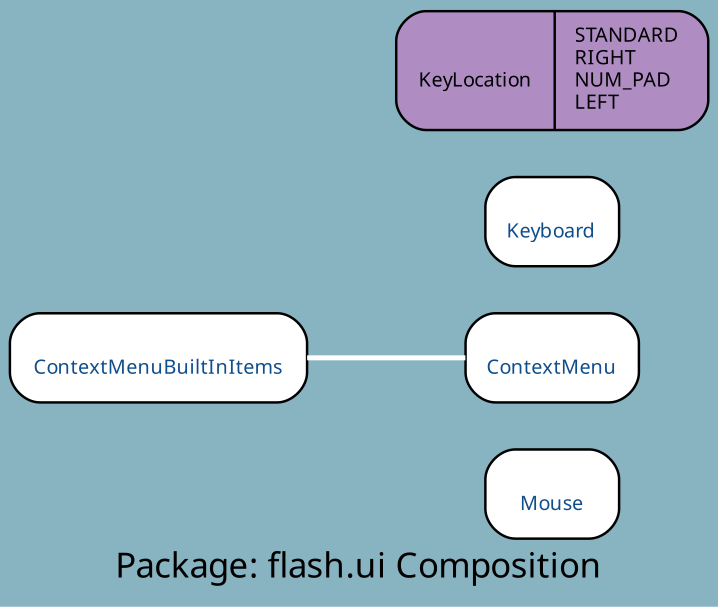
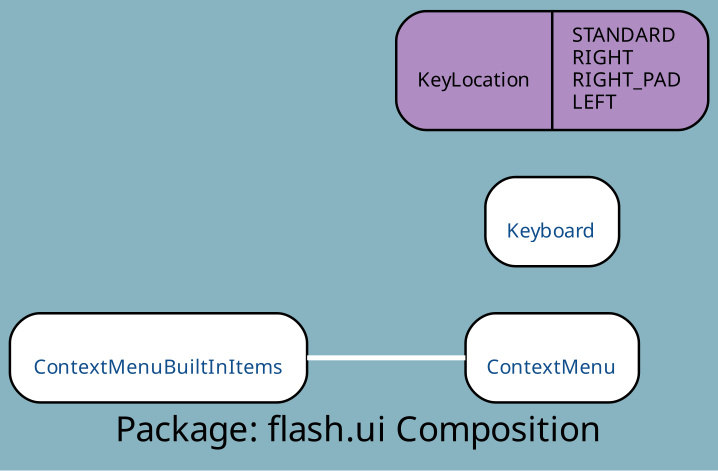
node "KeyLocation": text "NUM_PAD" -> "RIGHT_PAD"
node "Mouse": removed
